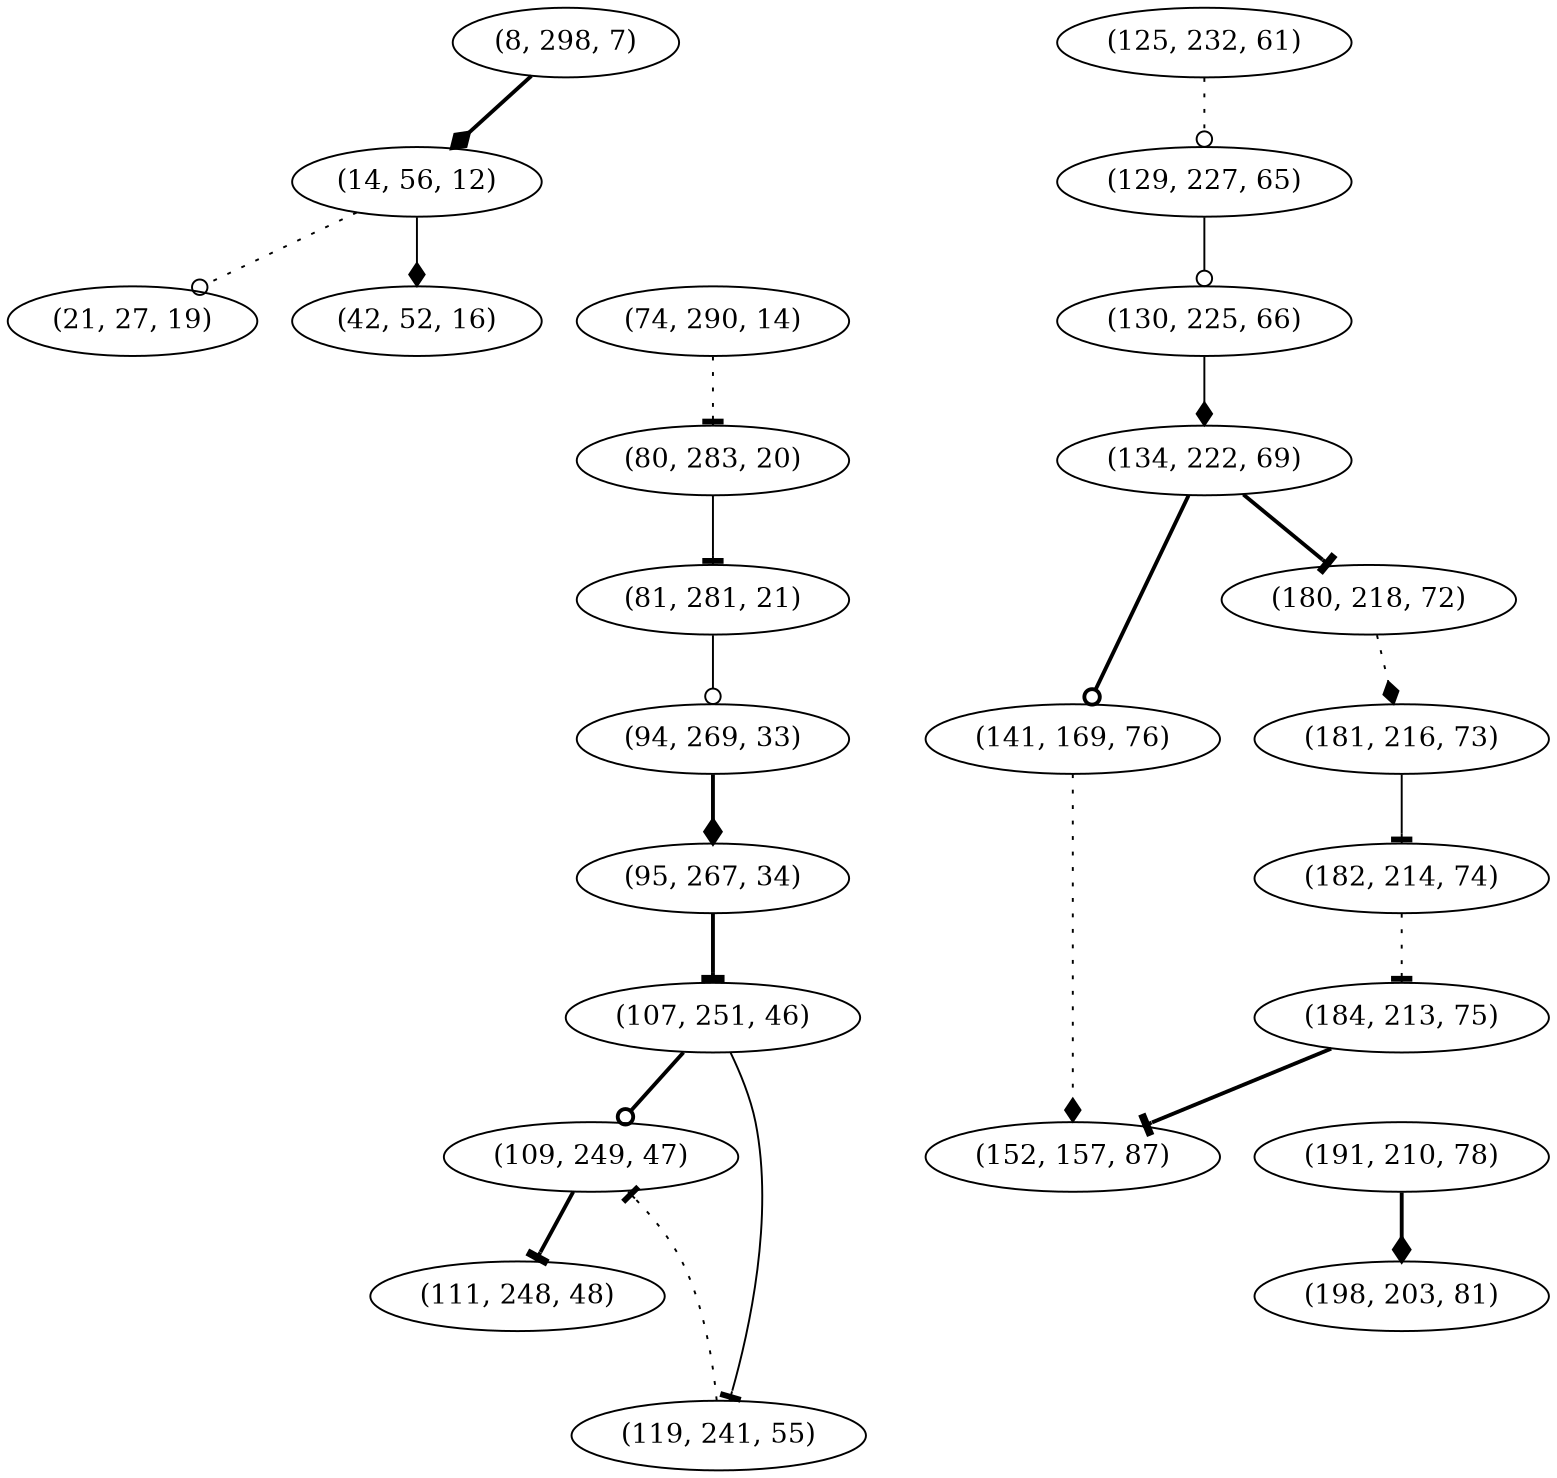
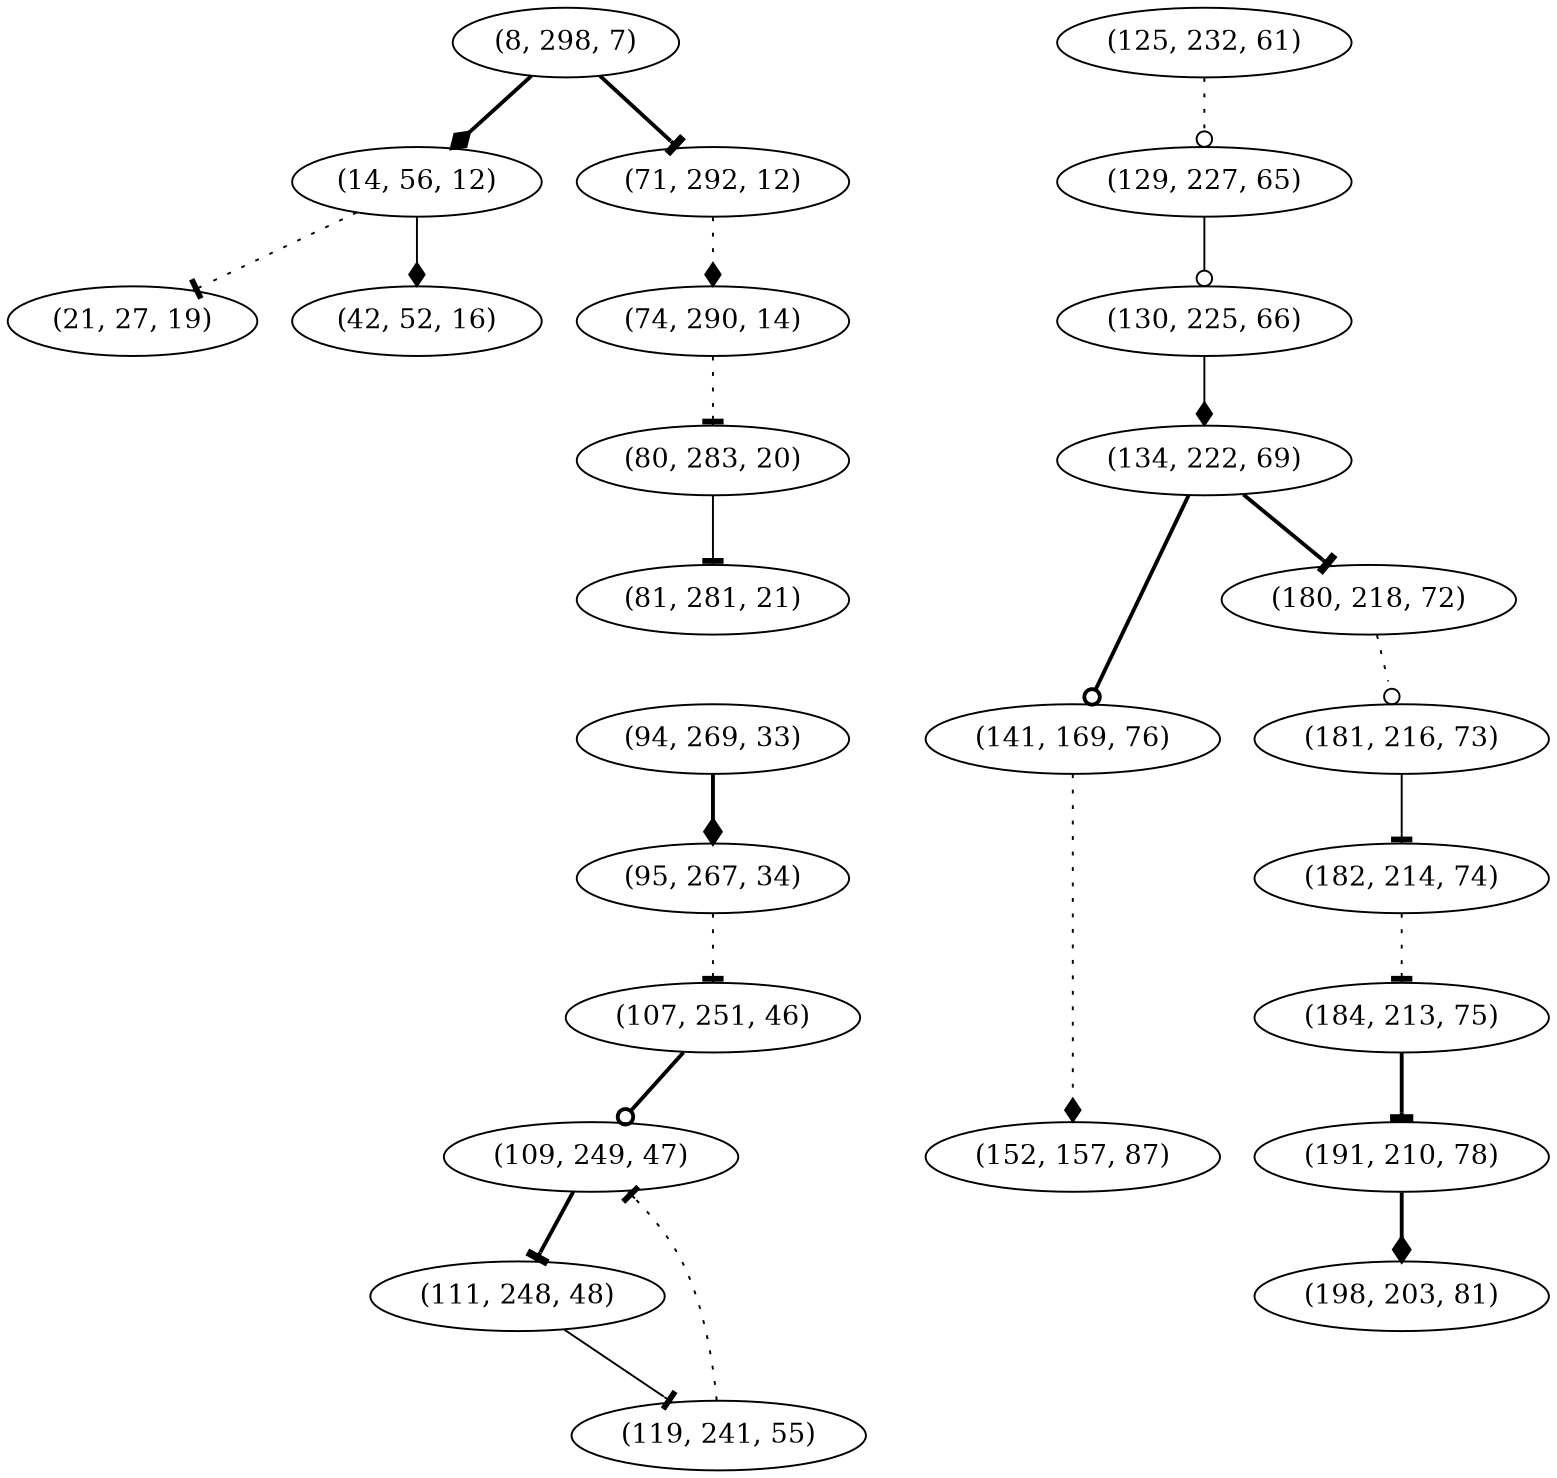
node "(71, 292, 12)": added
edge "(14, 56, 12)" -> "(21, 27, 19)": arrowhead odot -> tee
edge "(180, 218, 72)" -> "(181, 216, 73)": arrowhead diamond -> odot
edge "(81, 281, 21)" -> "(94, 269, 33)": removed
edge "(95, 267, 34)" -> "(107, 251, 46)": style bold -> dotted
edge "(184, 213, 75)" -> "(152, 157, 87)": now "(184, 213, 75)" -> "(191, 210, 78)"
edge "(107, 251, 46)" -> "(119, 241, 55)": now "(111, 248, 48)" -> "(119, 241, 55)"
